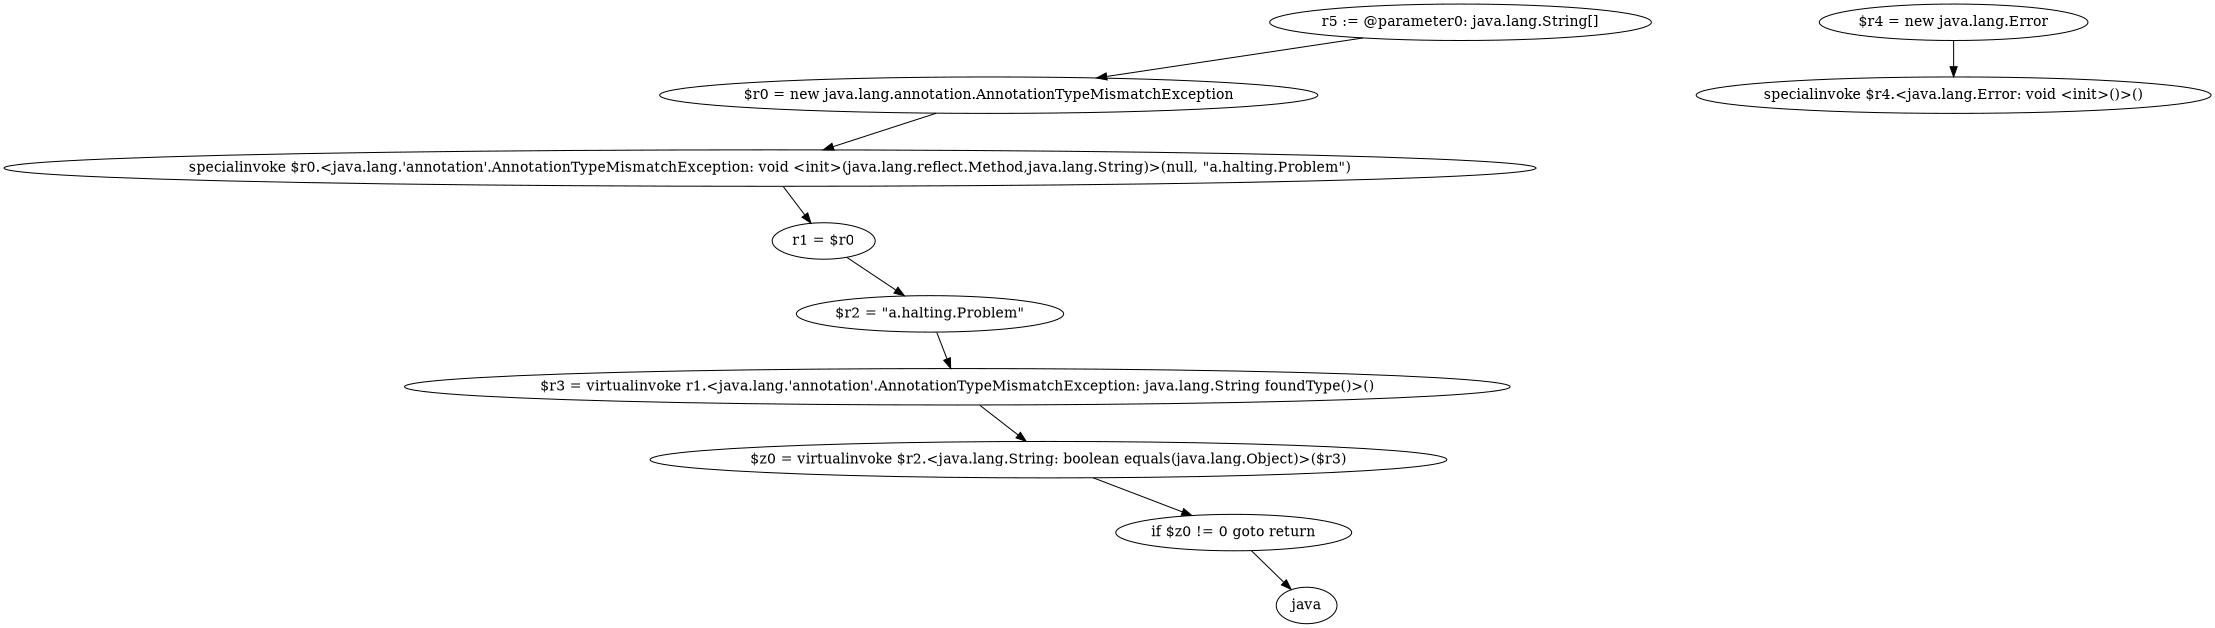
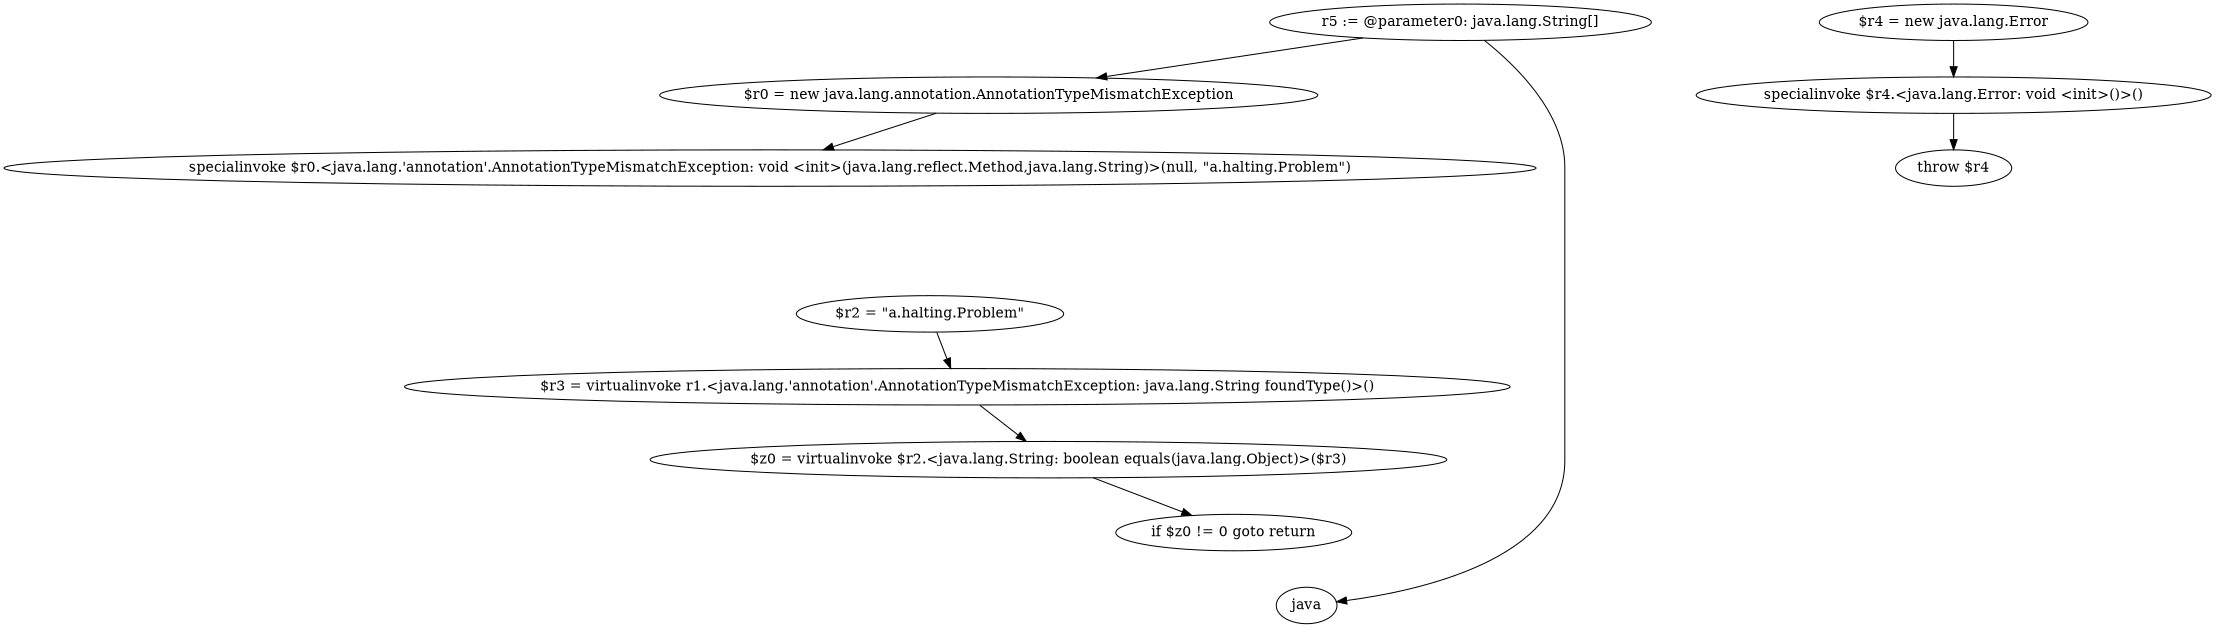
node "throw $r4": added
node "r1 = $r0": removed
edge "if $z0 != 0 goto return" -> "java": now "r5 := @parameter0: java.lang.String[]" -> "java"
